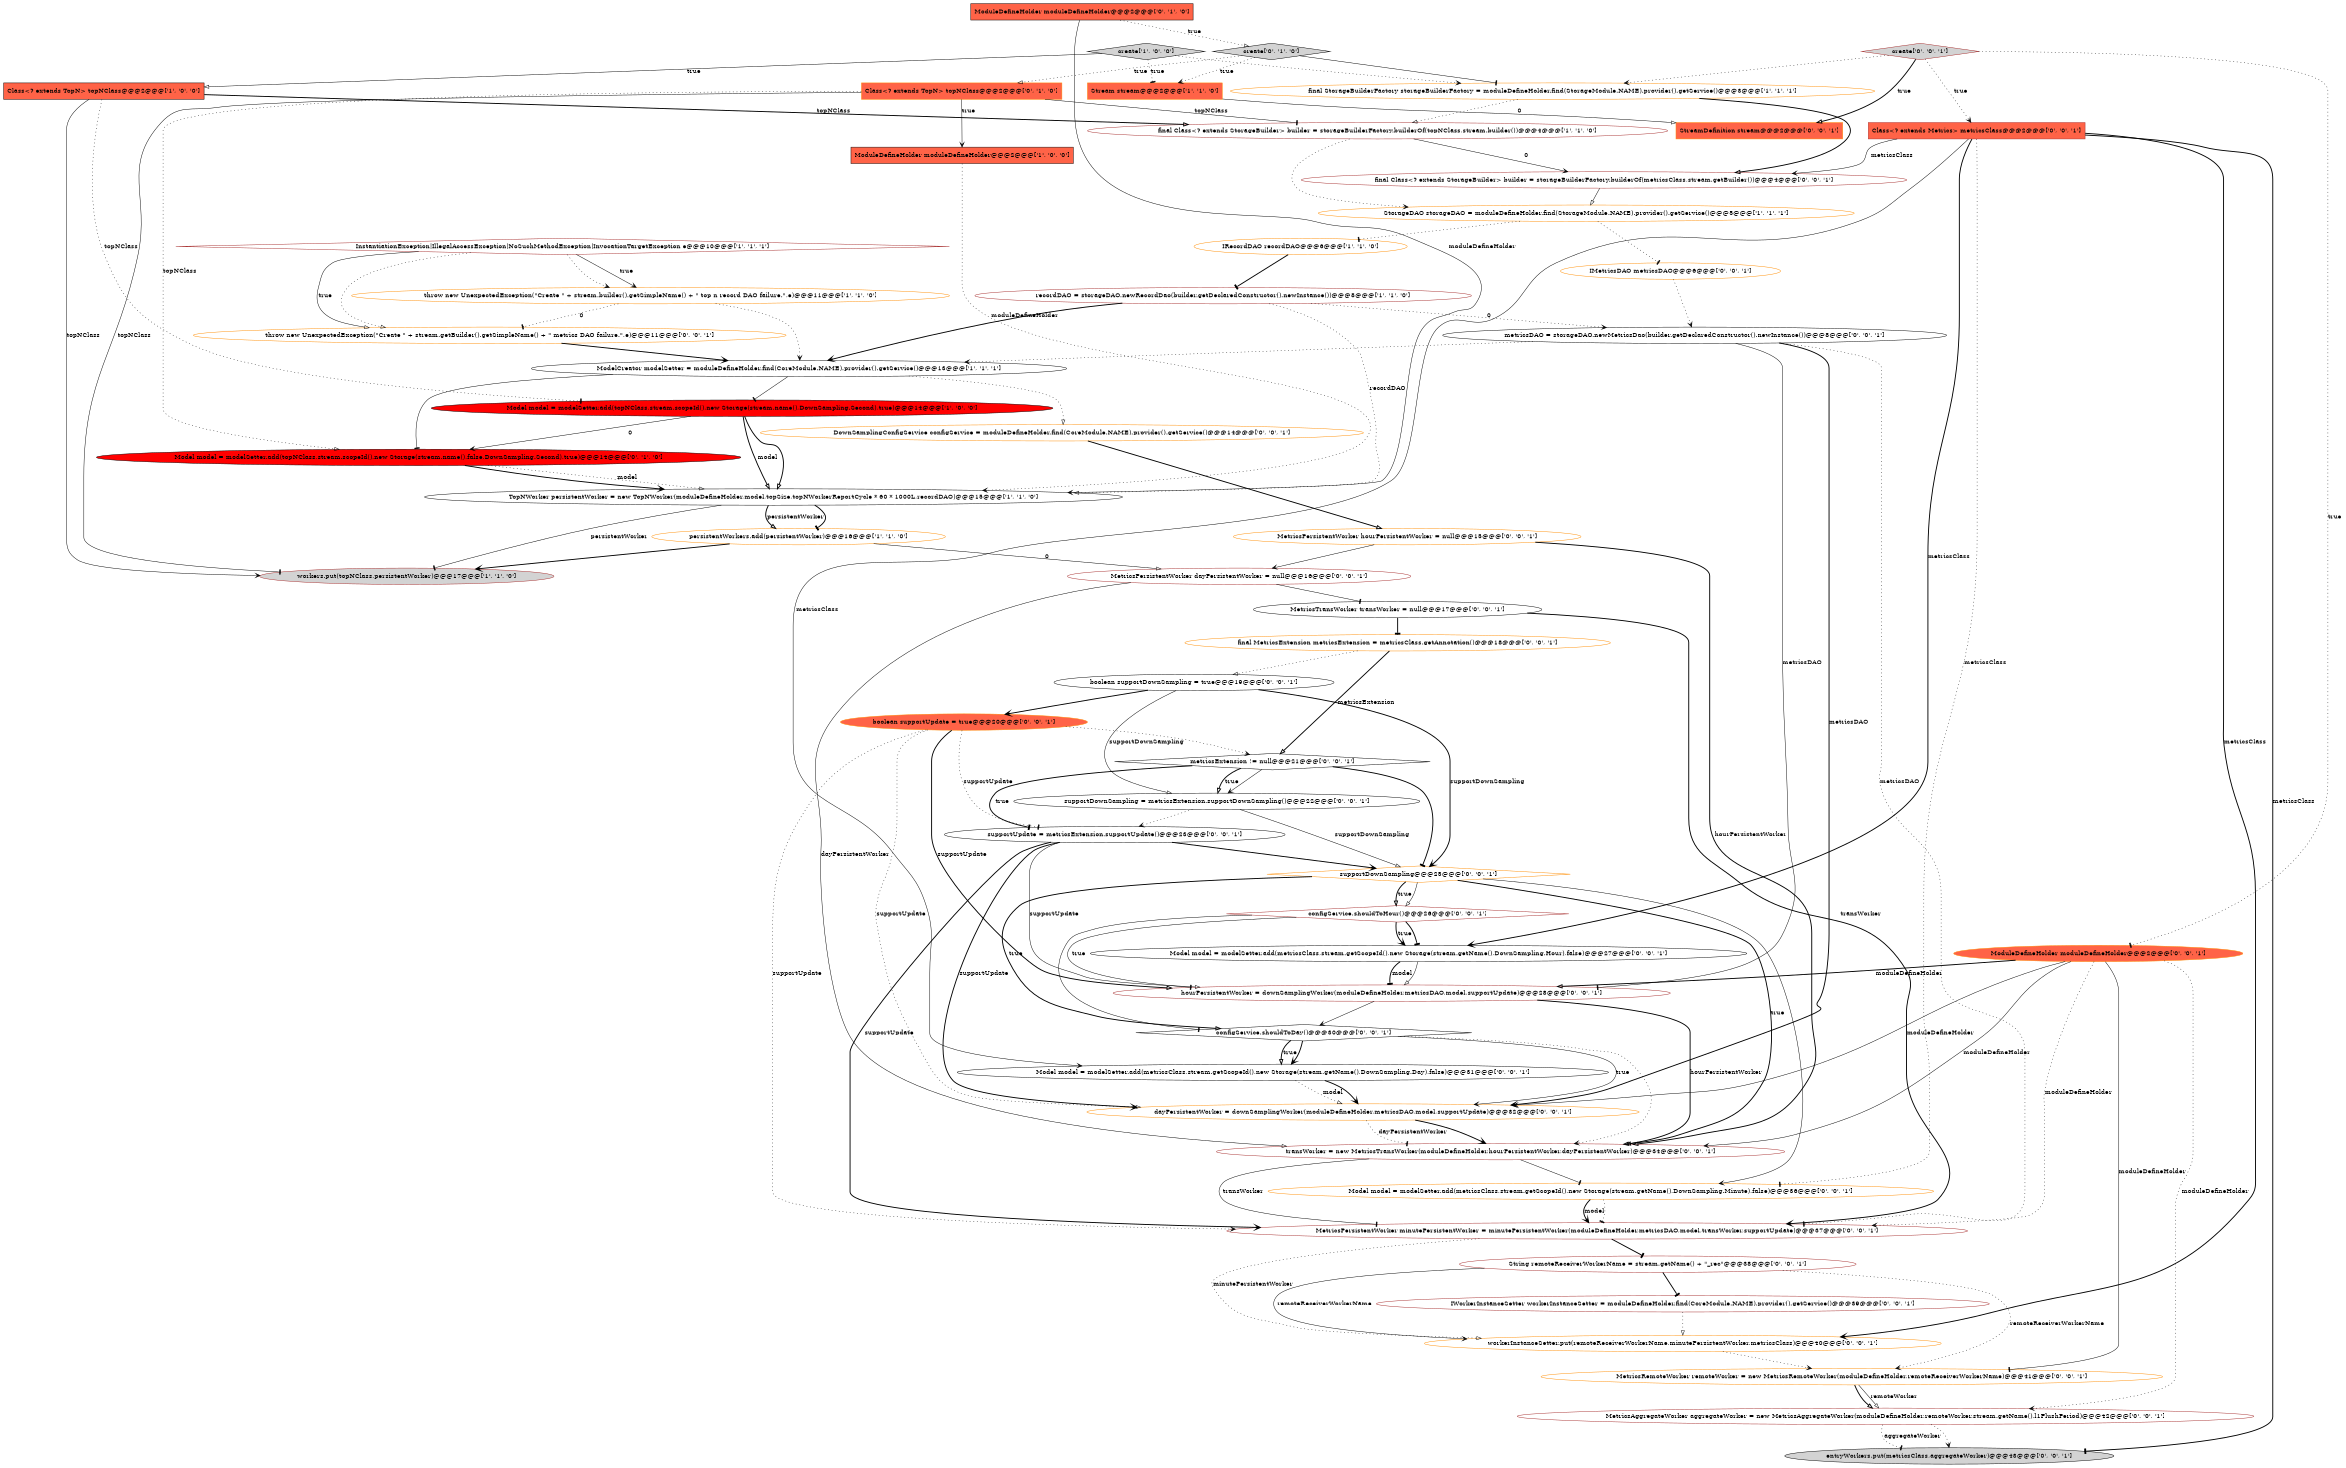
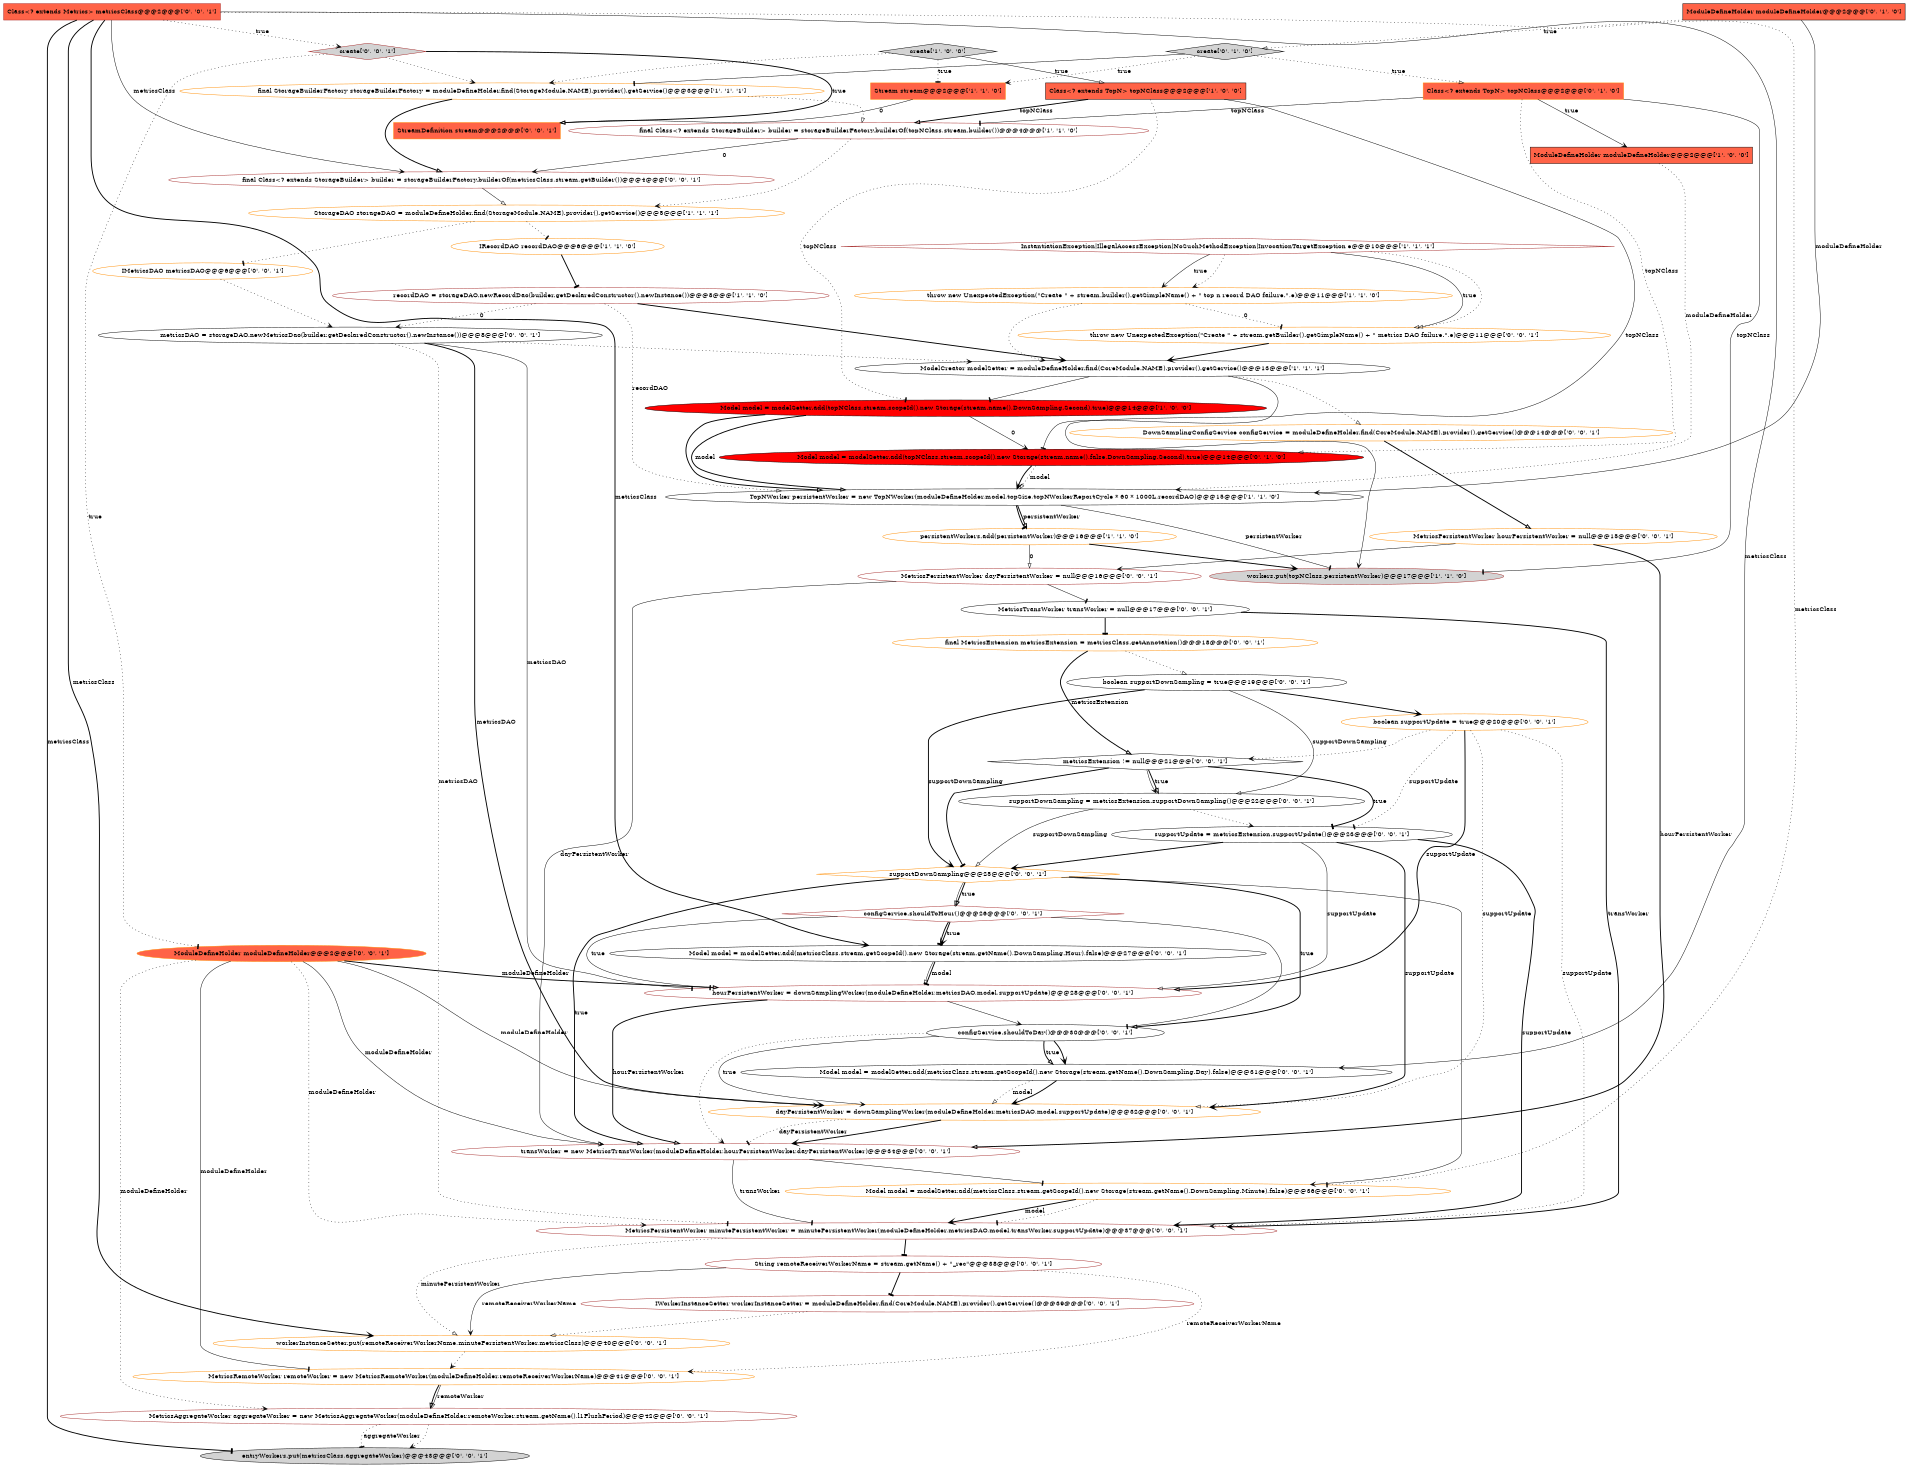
edge "create['0', '0', '1']" -> "Class<? extends Metrics> metricsClass@@@2@@@['0', '0', '1']": reversed
node "boolean supportUpdate = true@@@20@@@['0', '0', '1']": fillcolor tomato -> white
node "configService.shouldToDay()@@@30@@@['0', '0', '1']": shape diamond -> ellipse
